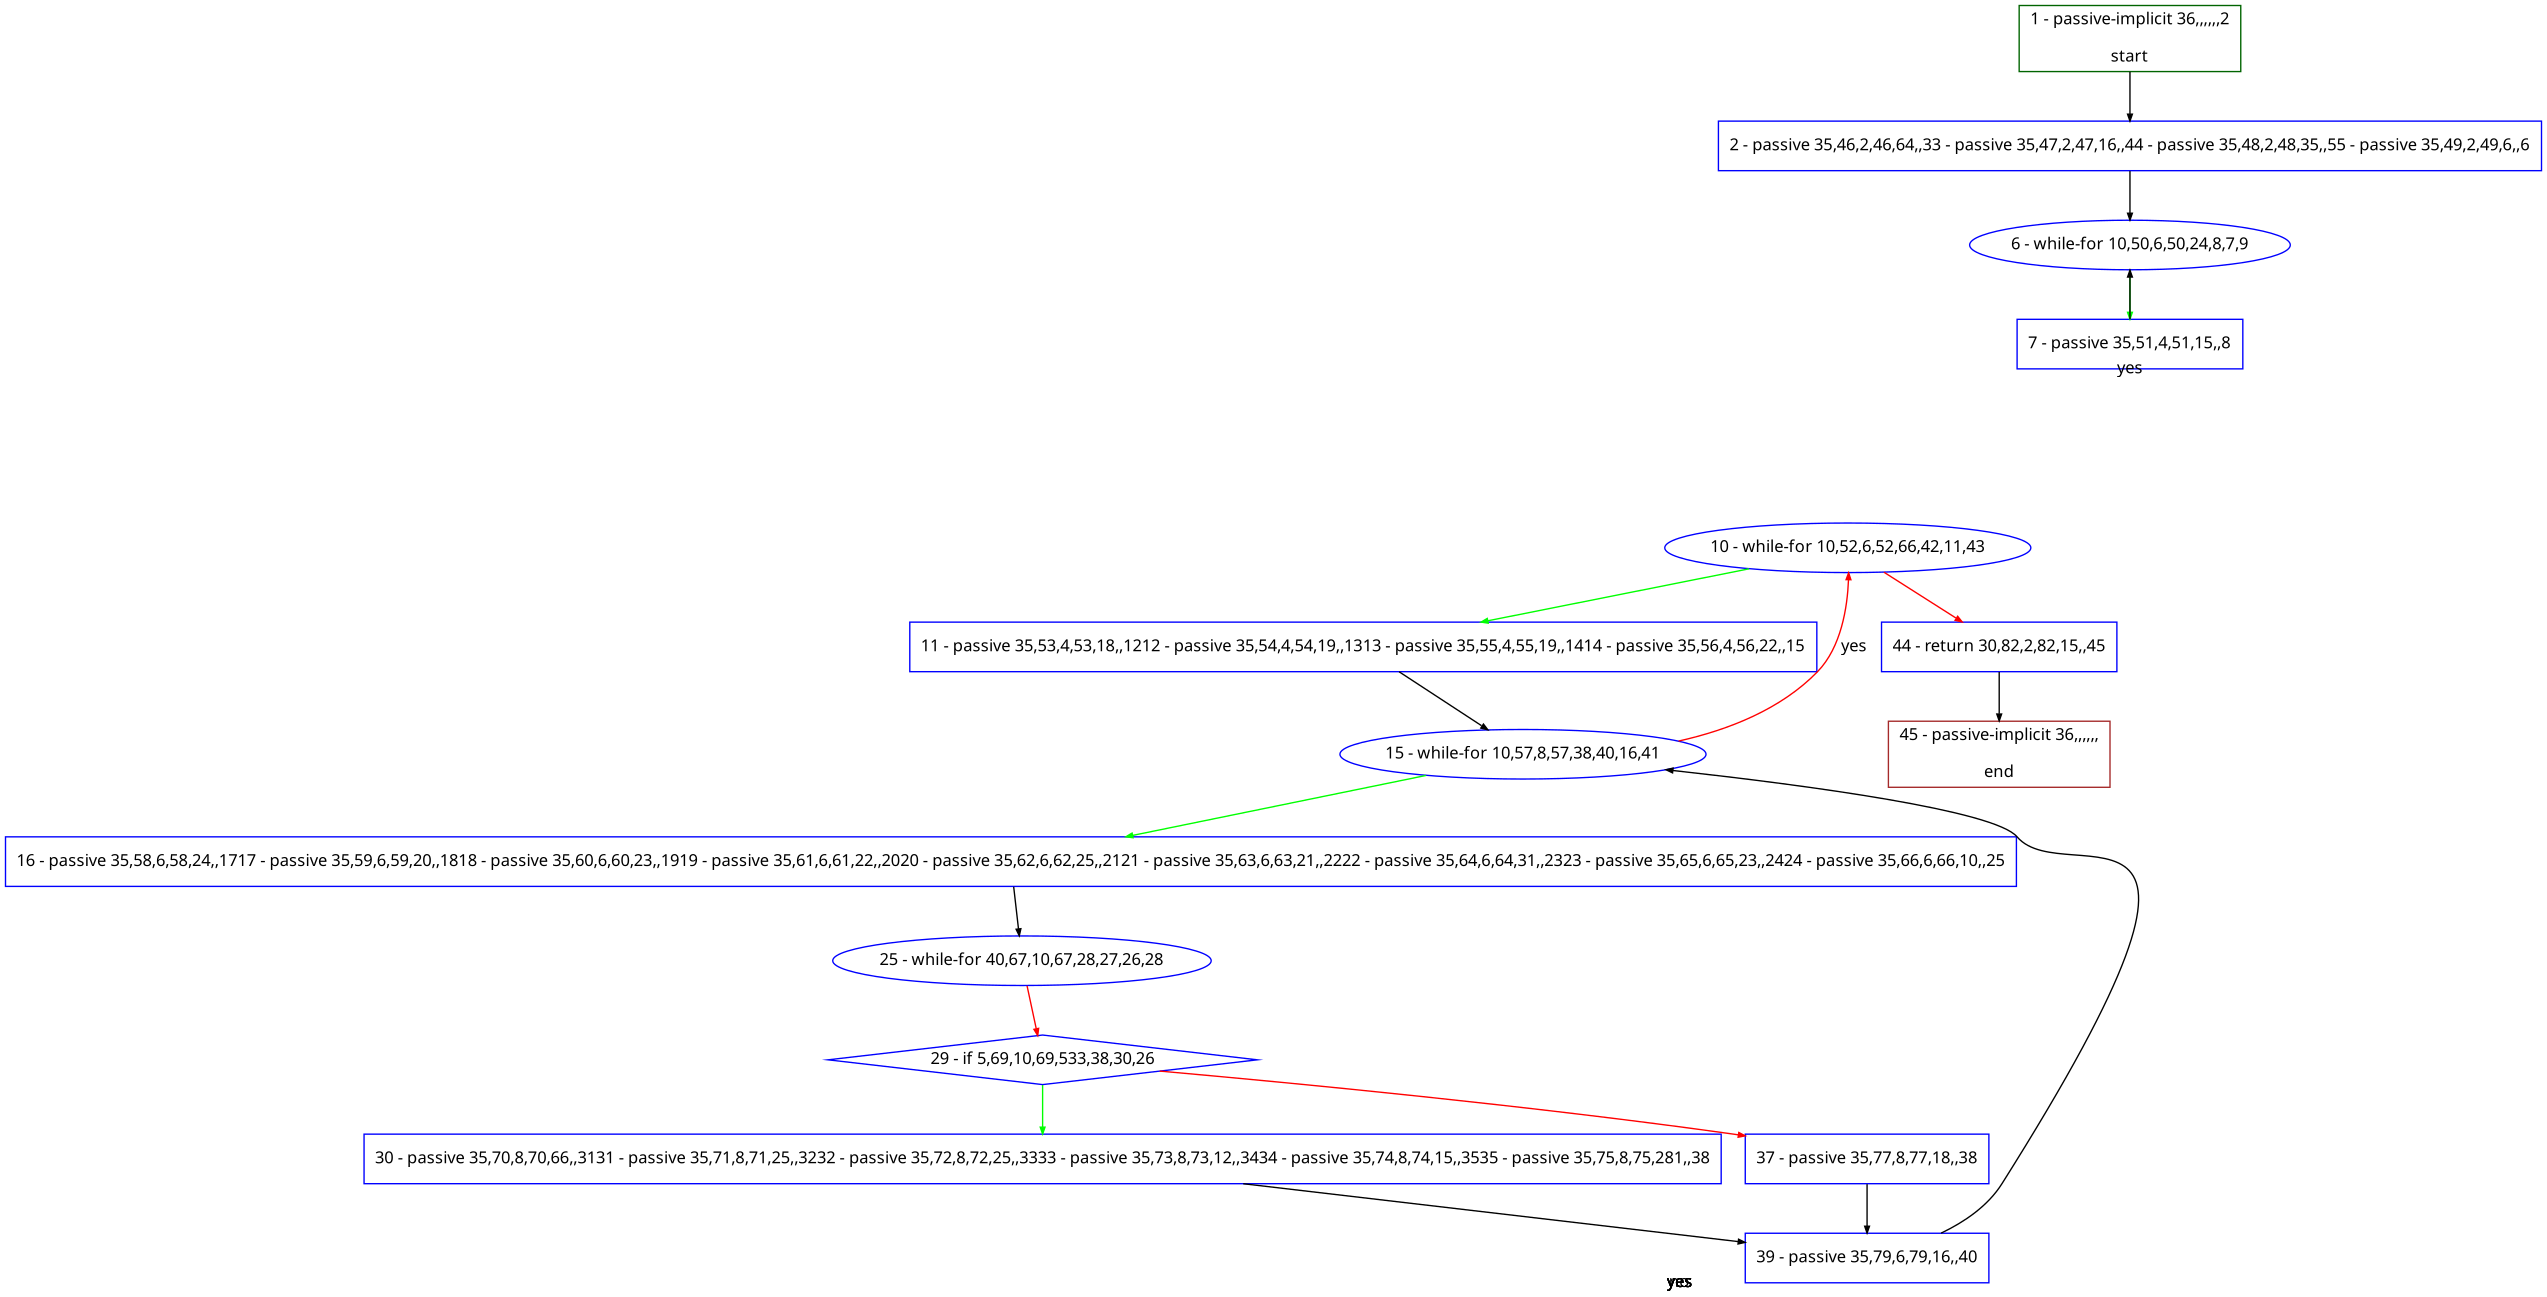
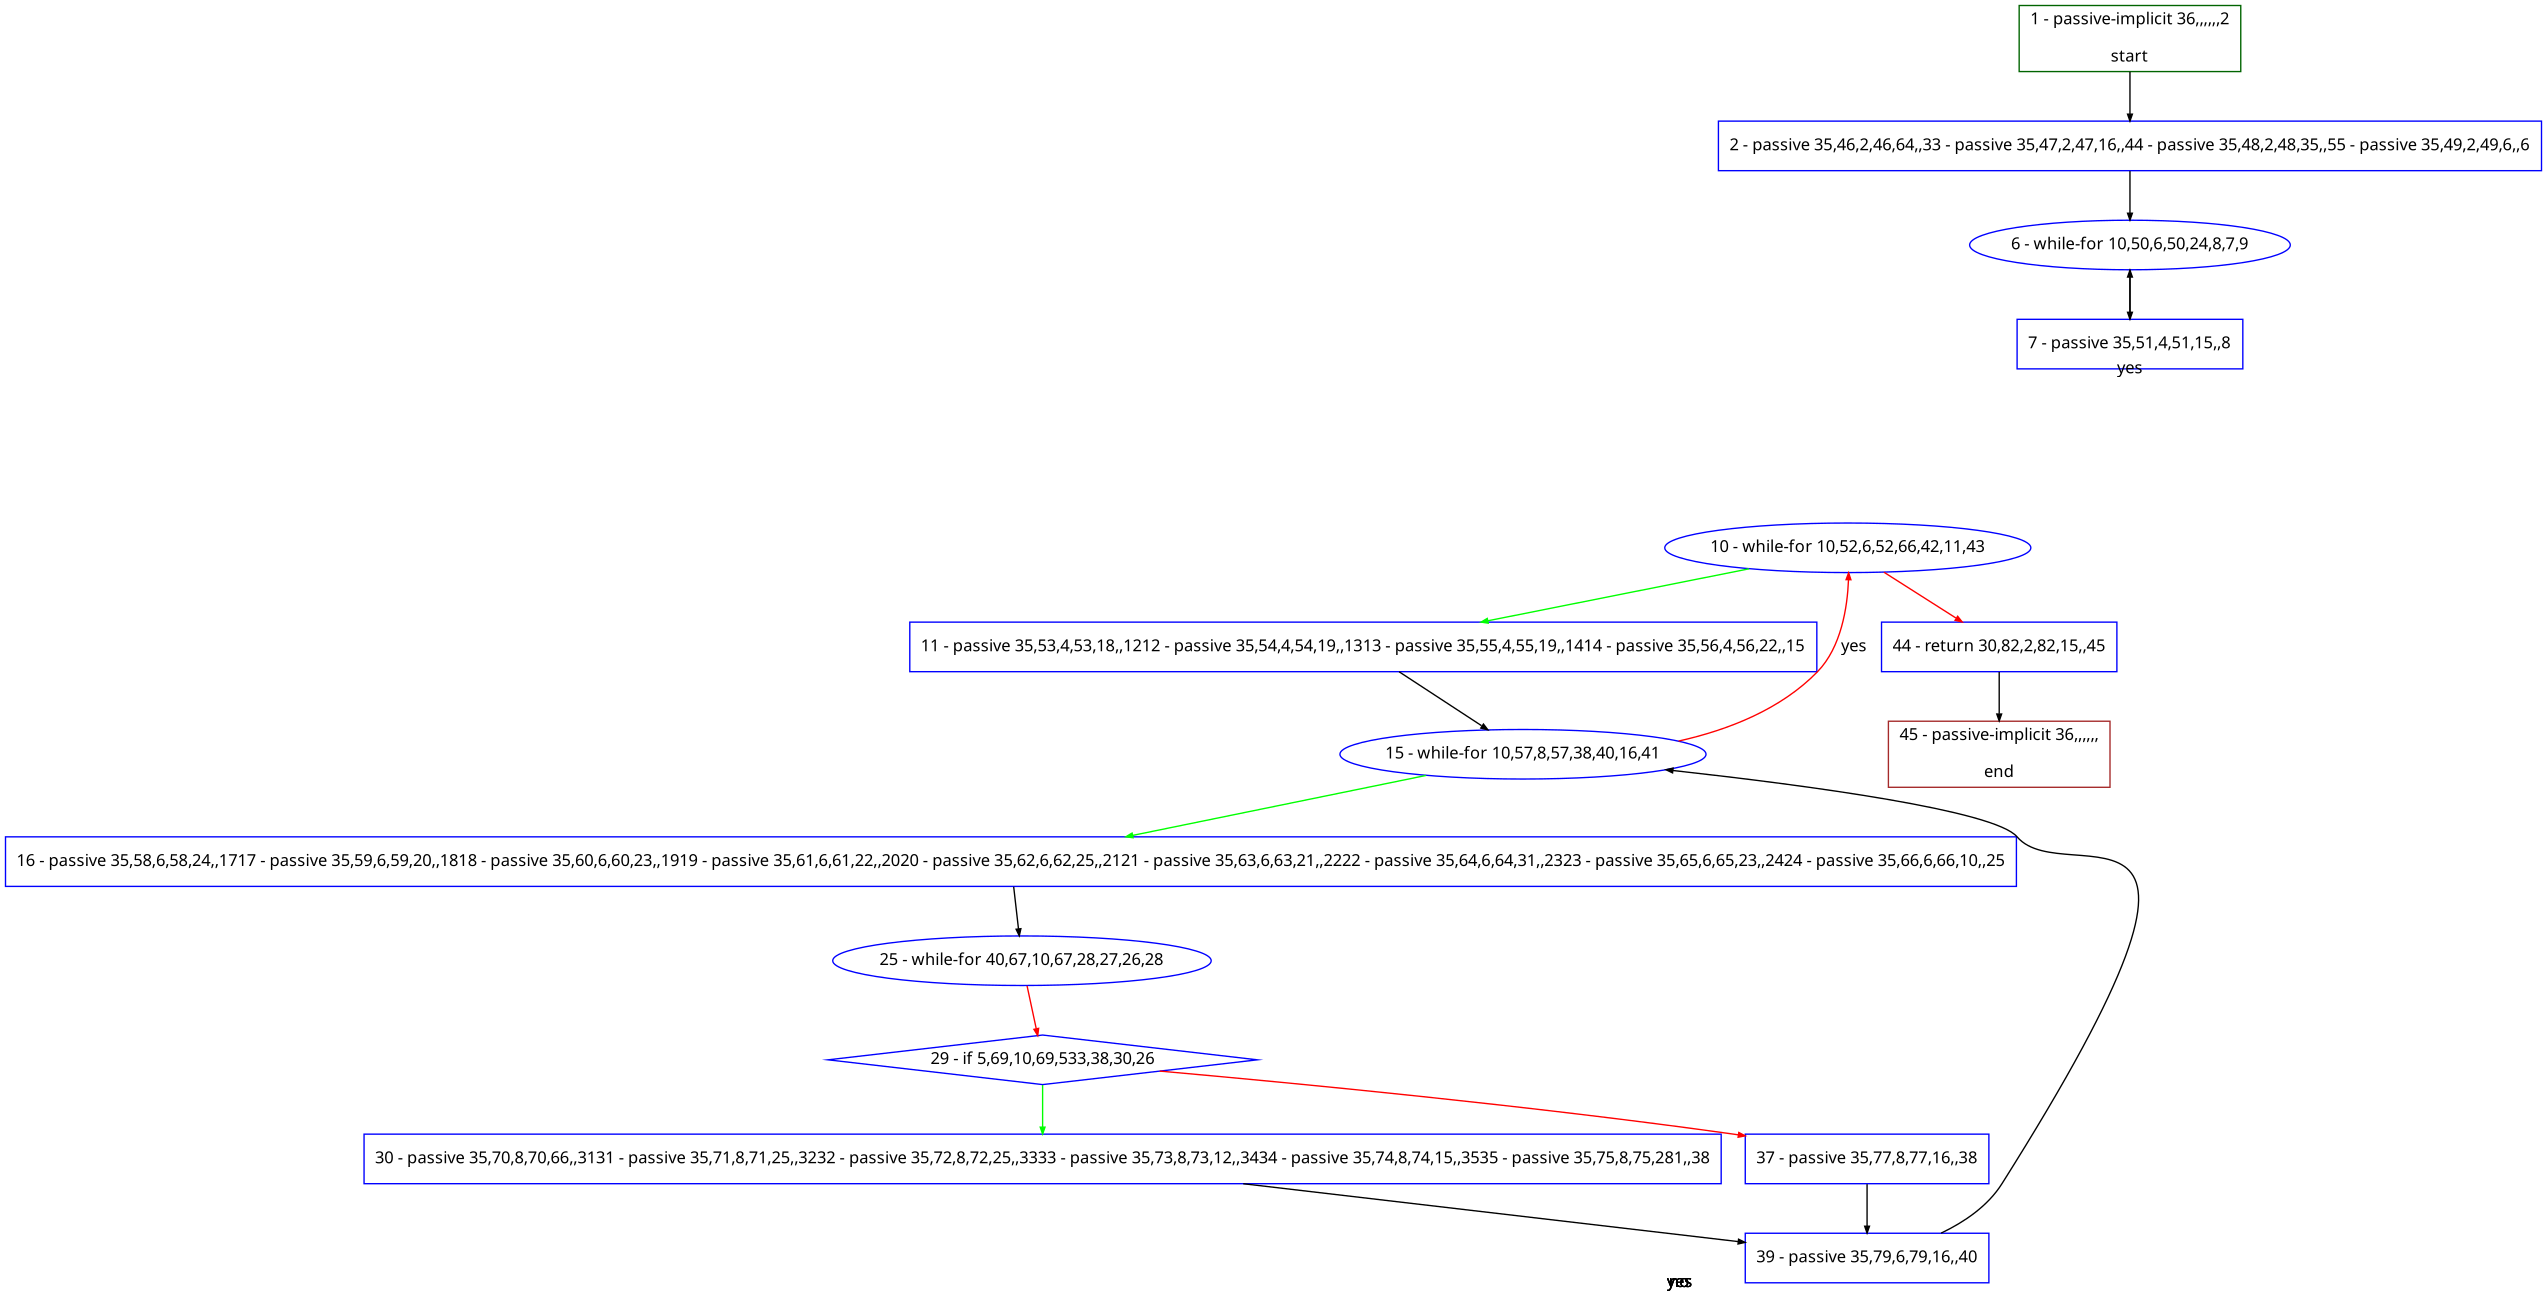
edge "6 - while-for 10,50,6,50,24,8,7,9" -> "7 - passive 35,51,4,51,15,,8": color #00ff00 -> #000000
node "37 - passive 35,77,8,77,18,,38": label "37 - passive 35,77,8,77,18,,38" -> "37 - passive 35,77,8,77,16,,38"
edge "25 - while-for 40,67,10,67,28,27,26,28" -> "29 - if 5,69,10,69,533,38,30,26": label "yes" -> "no"
edge "10 - while-for 10,52,6,52,66,42,11,43" -> "44 - return 30,82,2,82,15,,45": label "yes" -> "no"
